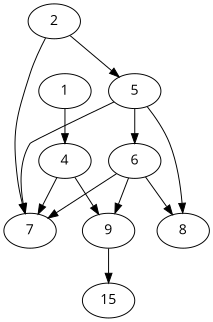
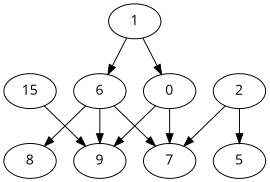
edge "5" -> "6": now "1" -> "6"
edge "5" -> "7": removed
edge "5" -> "8": removed
node "4": label "4" -> "0"
edge "9" -> "15": reversed
